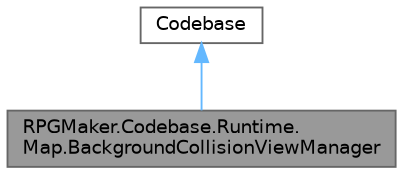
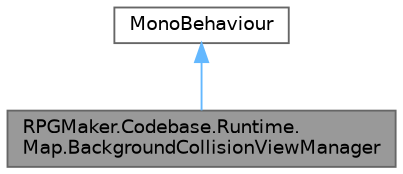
node "Codebase": label "Codebase" -> "MonoBehaviour"
